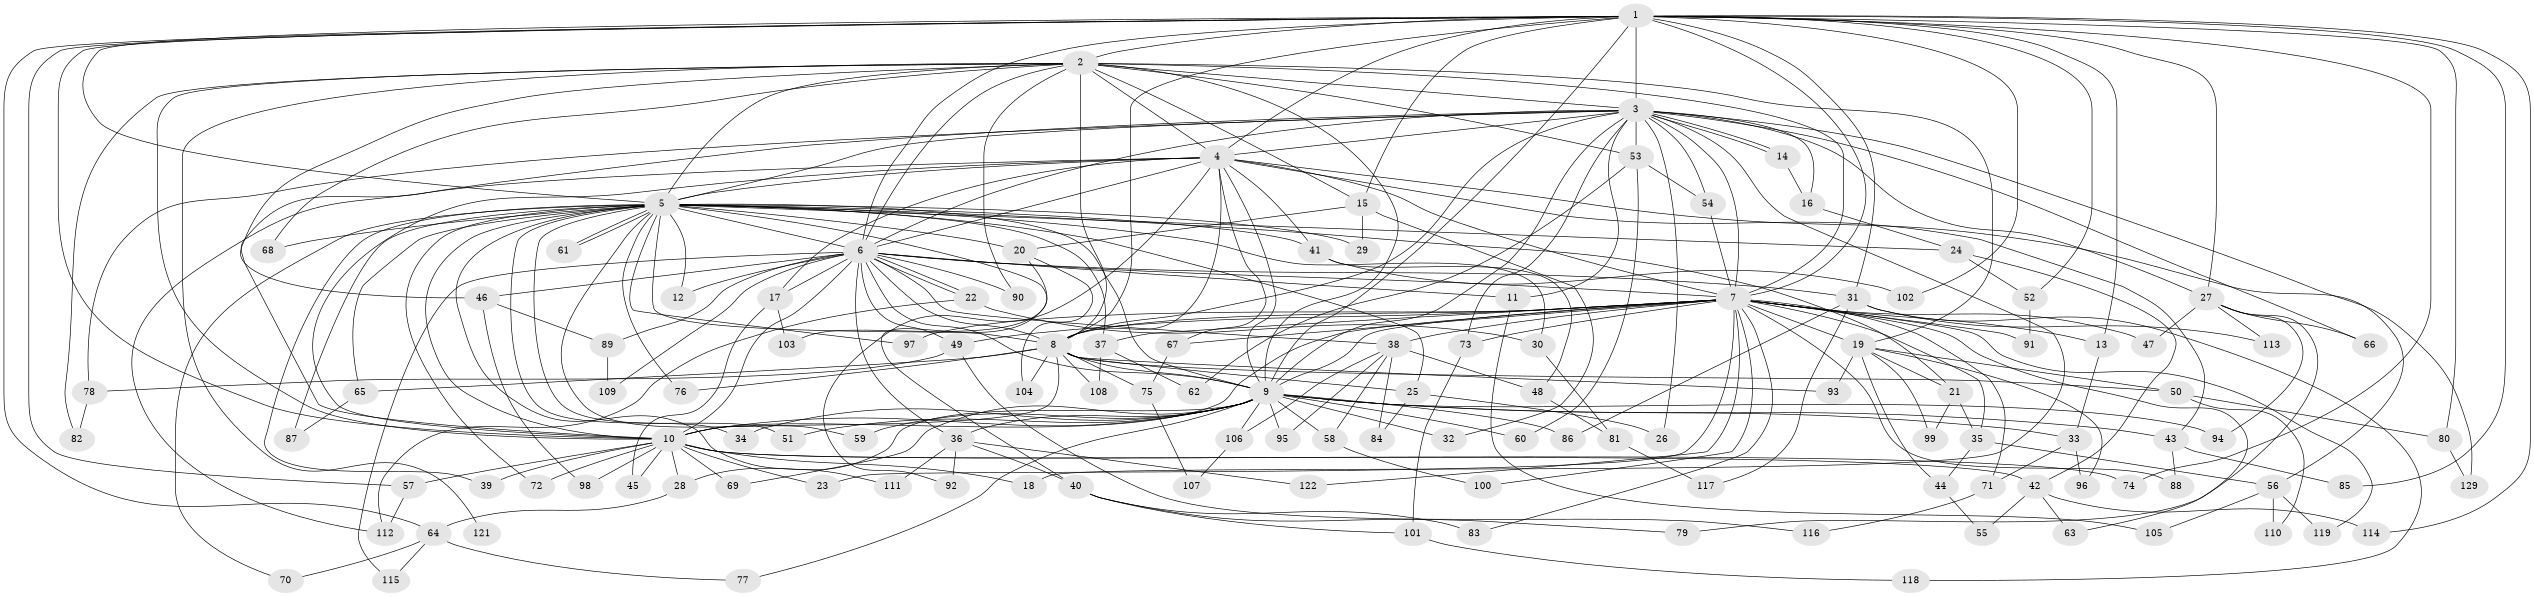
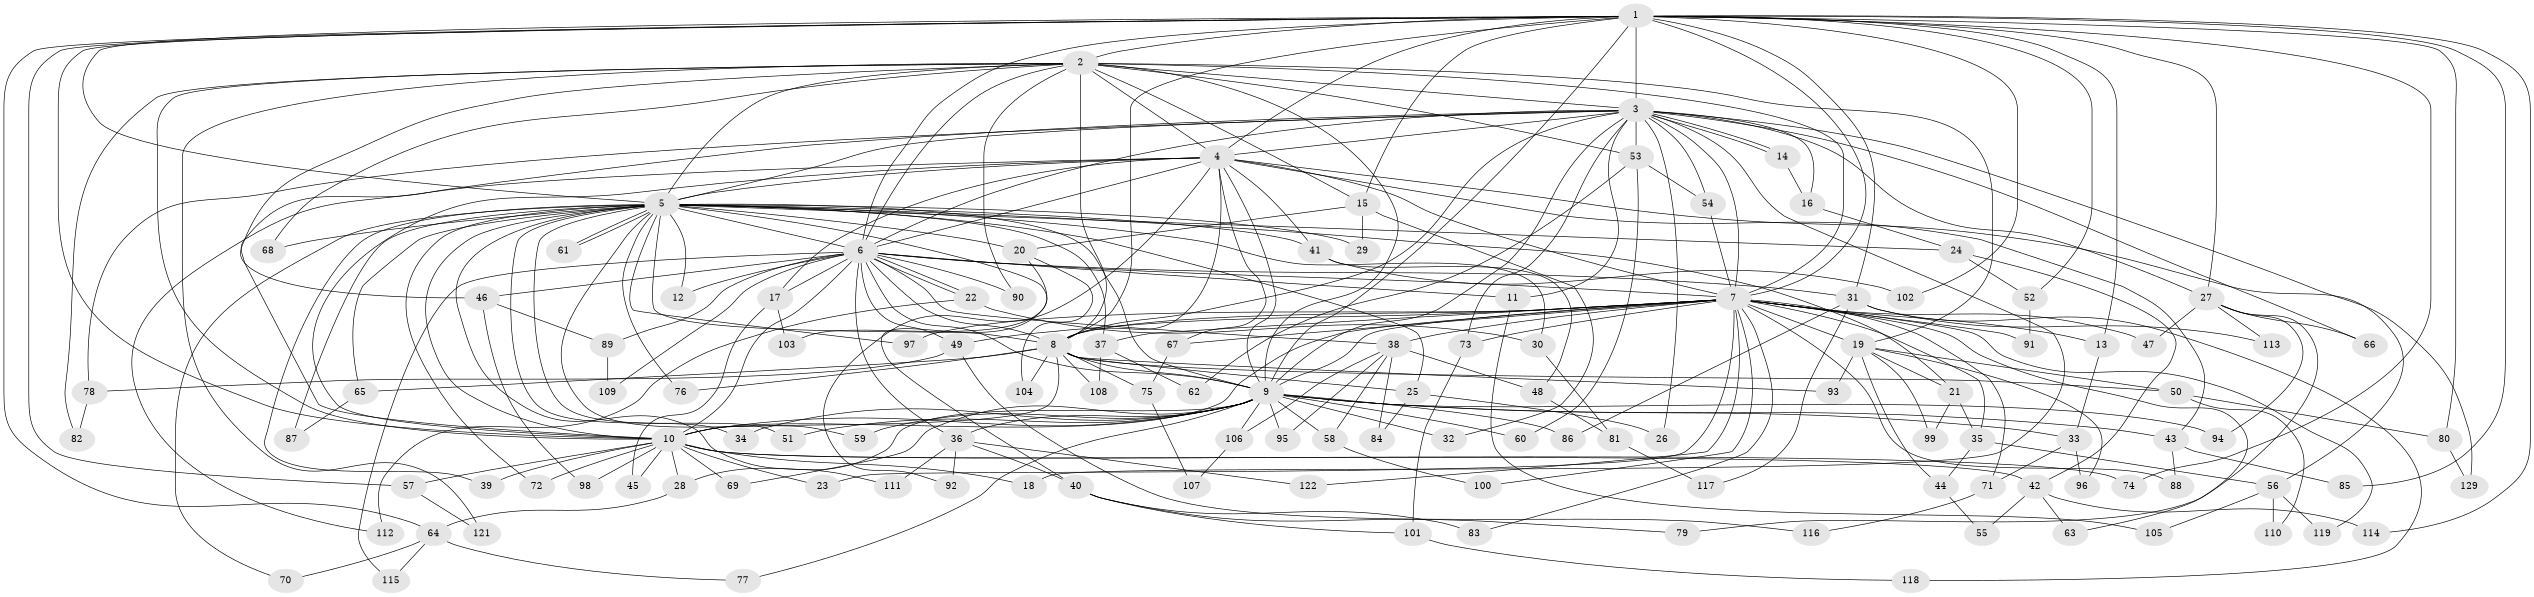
edge "57" -- "112": now "57" -- "121"
